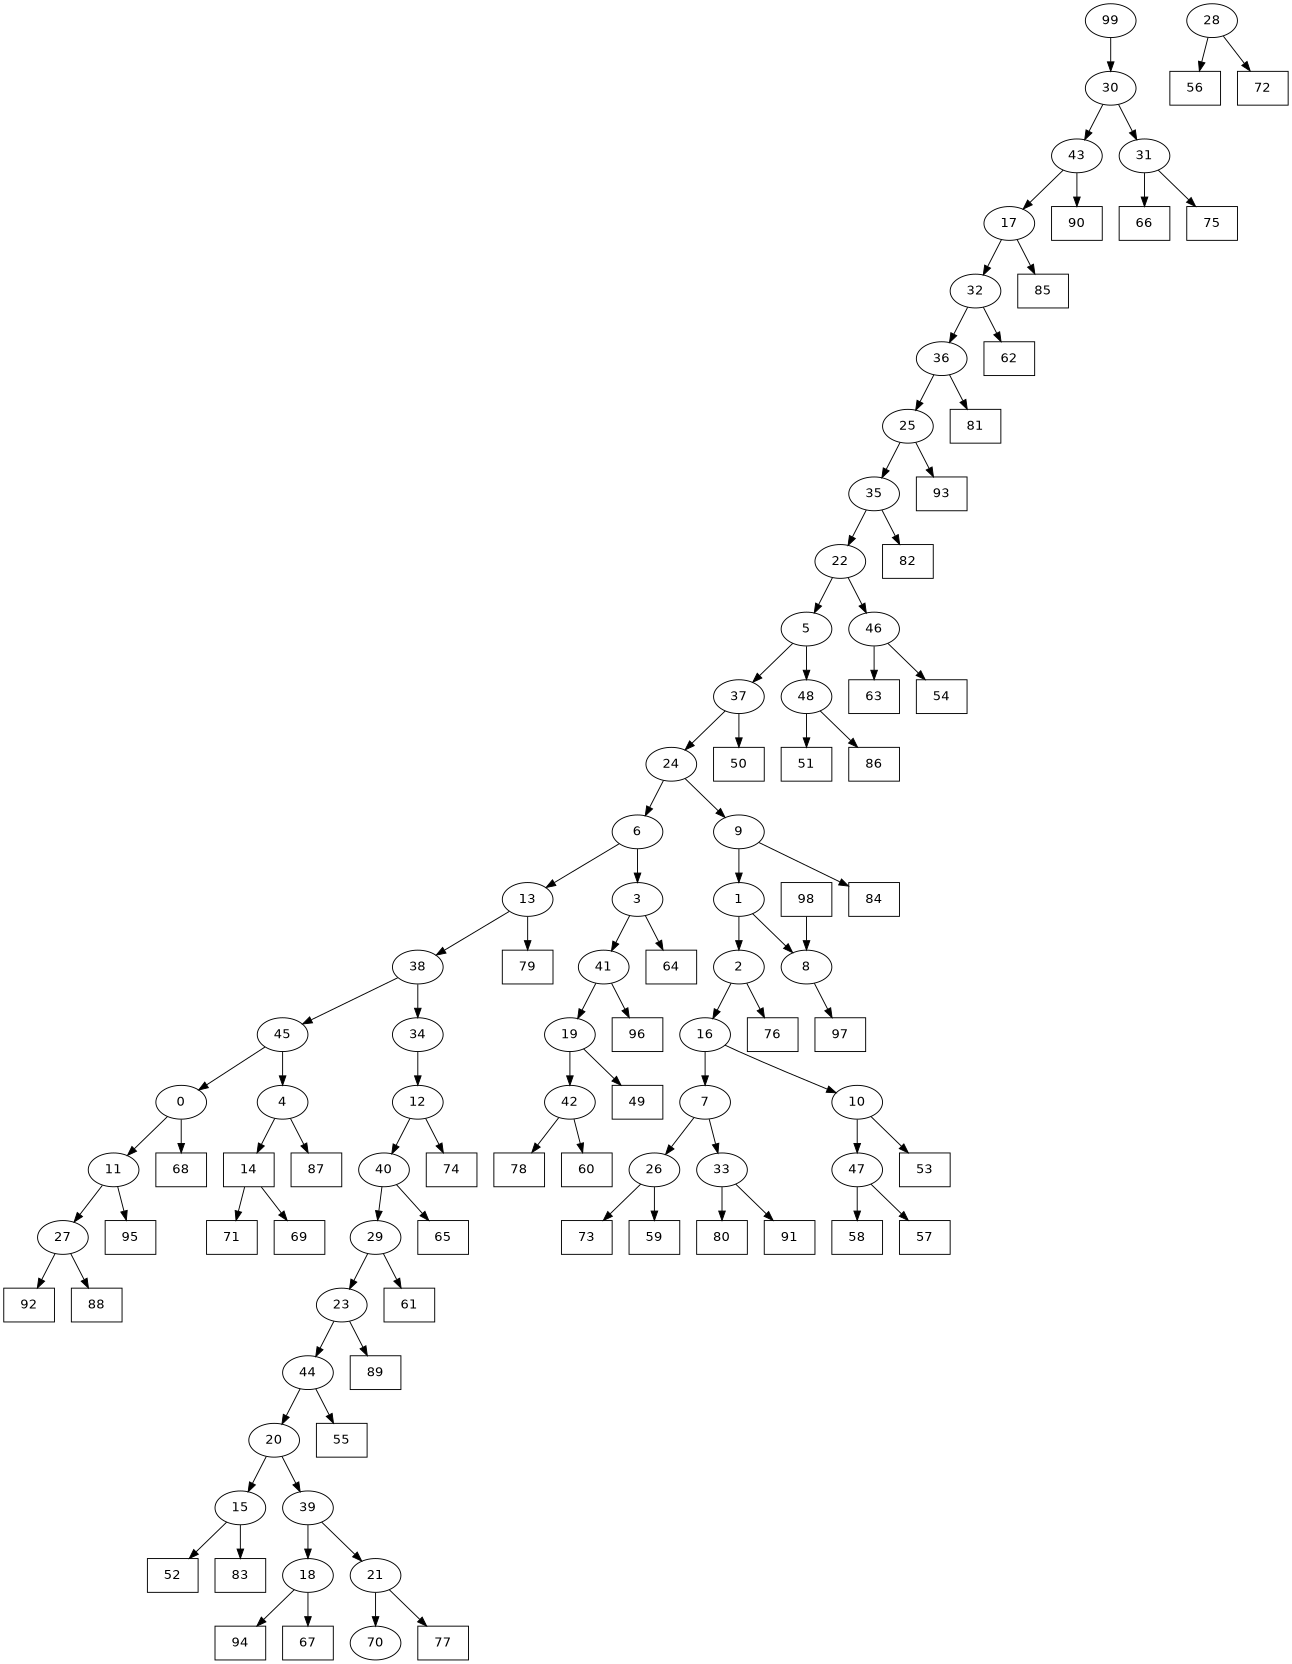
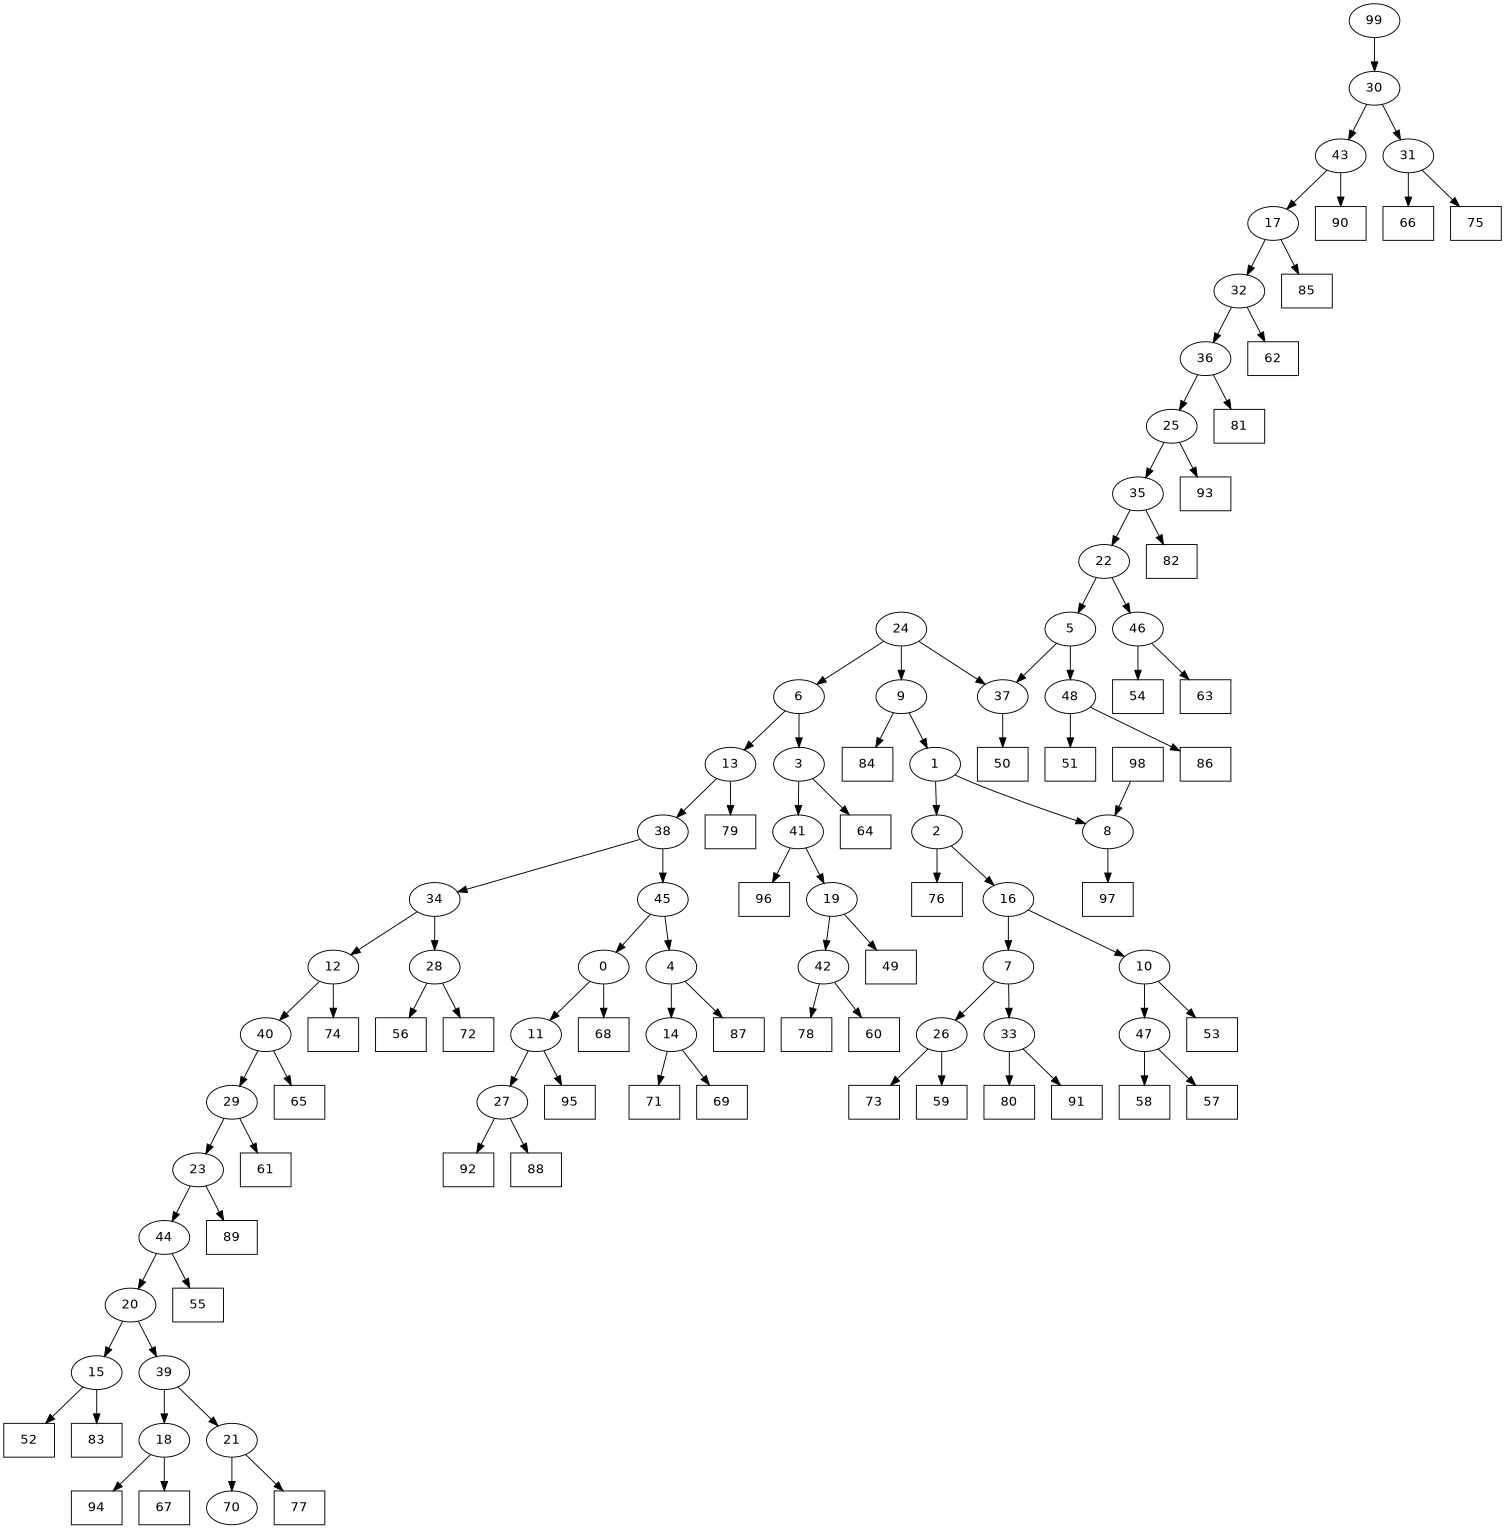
edge "37" -> "24": reversed
edge "34" -> "28": added
node "14": shape box -> ellipse
